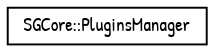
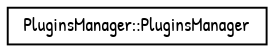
node "SGCore::PluginsManager": label "SGCore::PluginsManager" -> "PluginsManager::PluginsManager"
